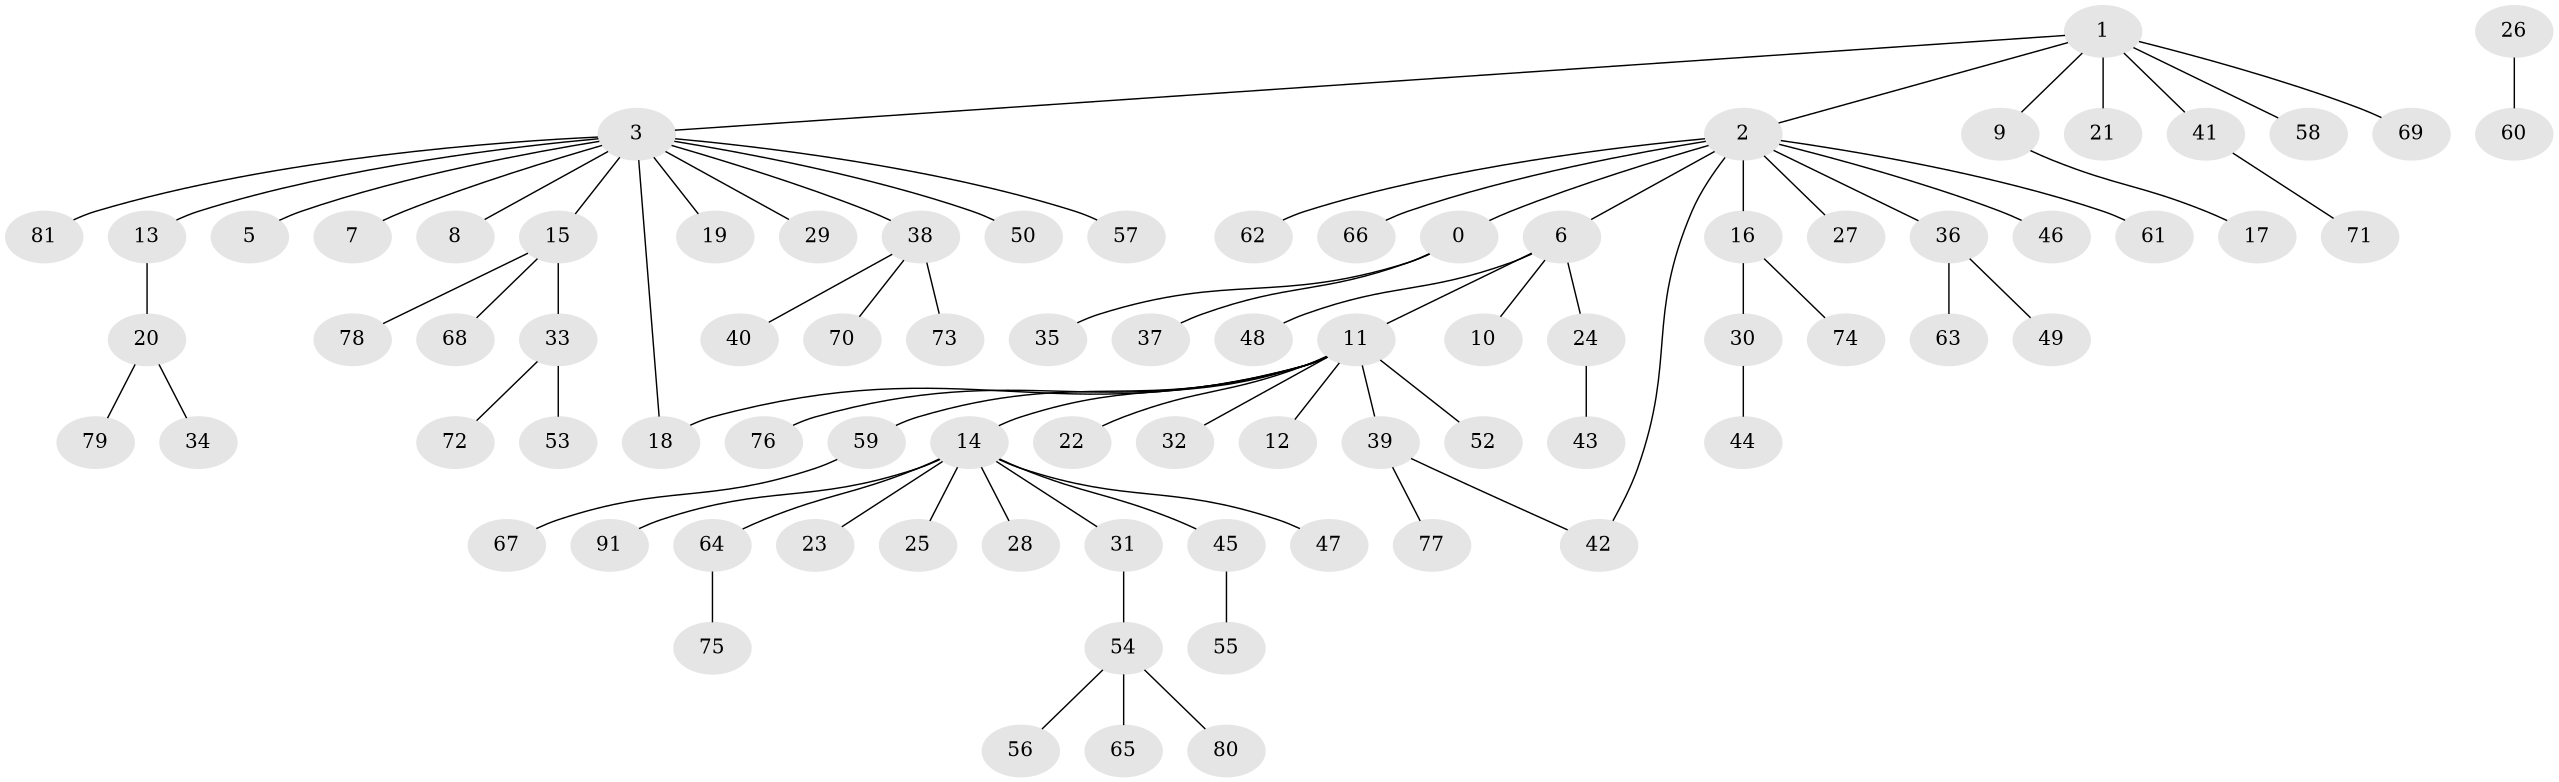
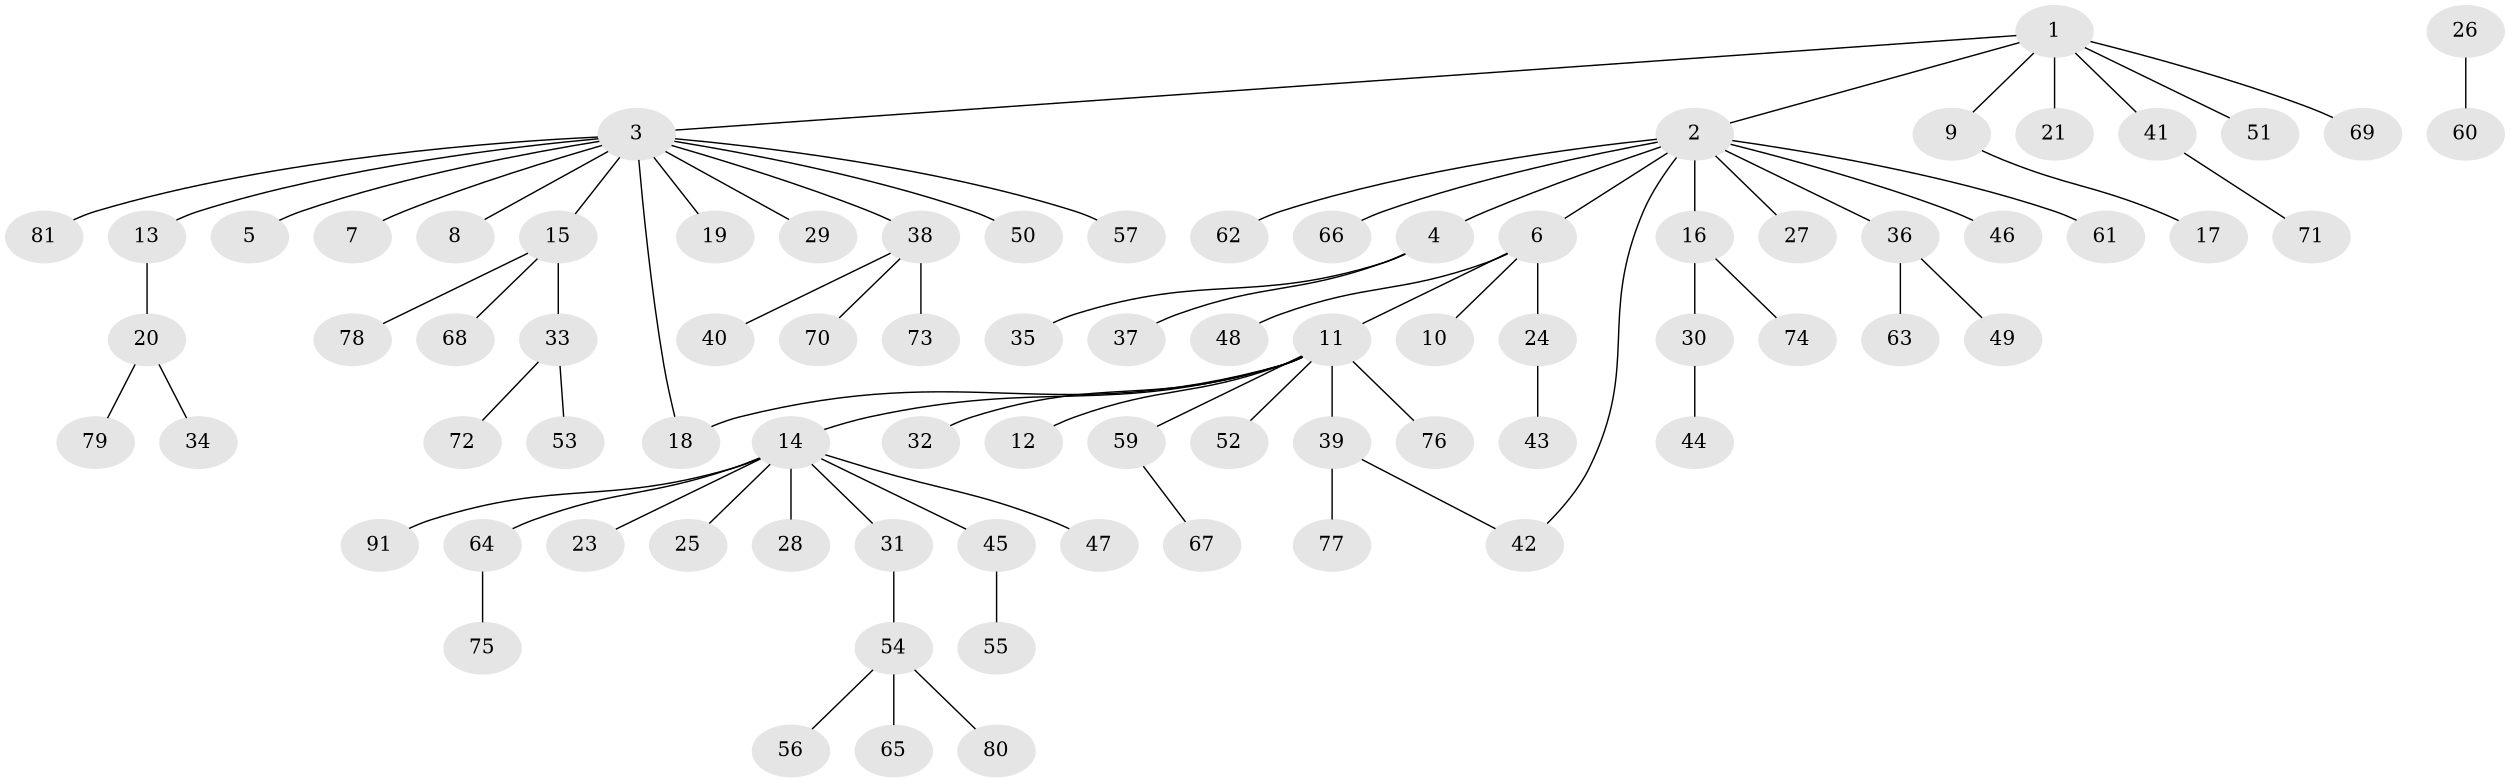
node "58": label "58" -> "51"
node "0": label "0" -> "4"
node "22": removed
